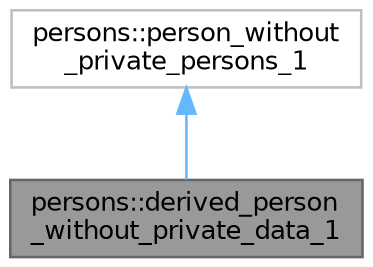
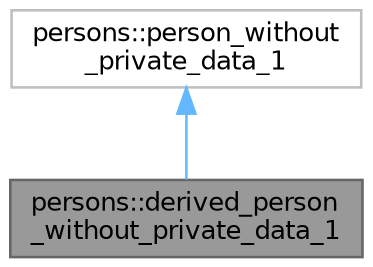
node "persons::person_without _private_persons_1": label "persons::person_without _private_persons_1" -> "persons::person_without _private_data_1"
